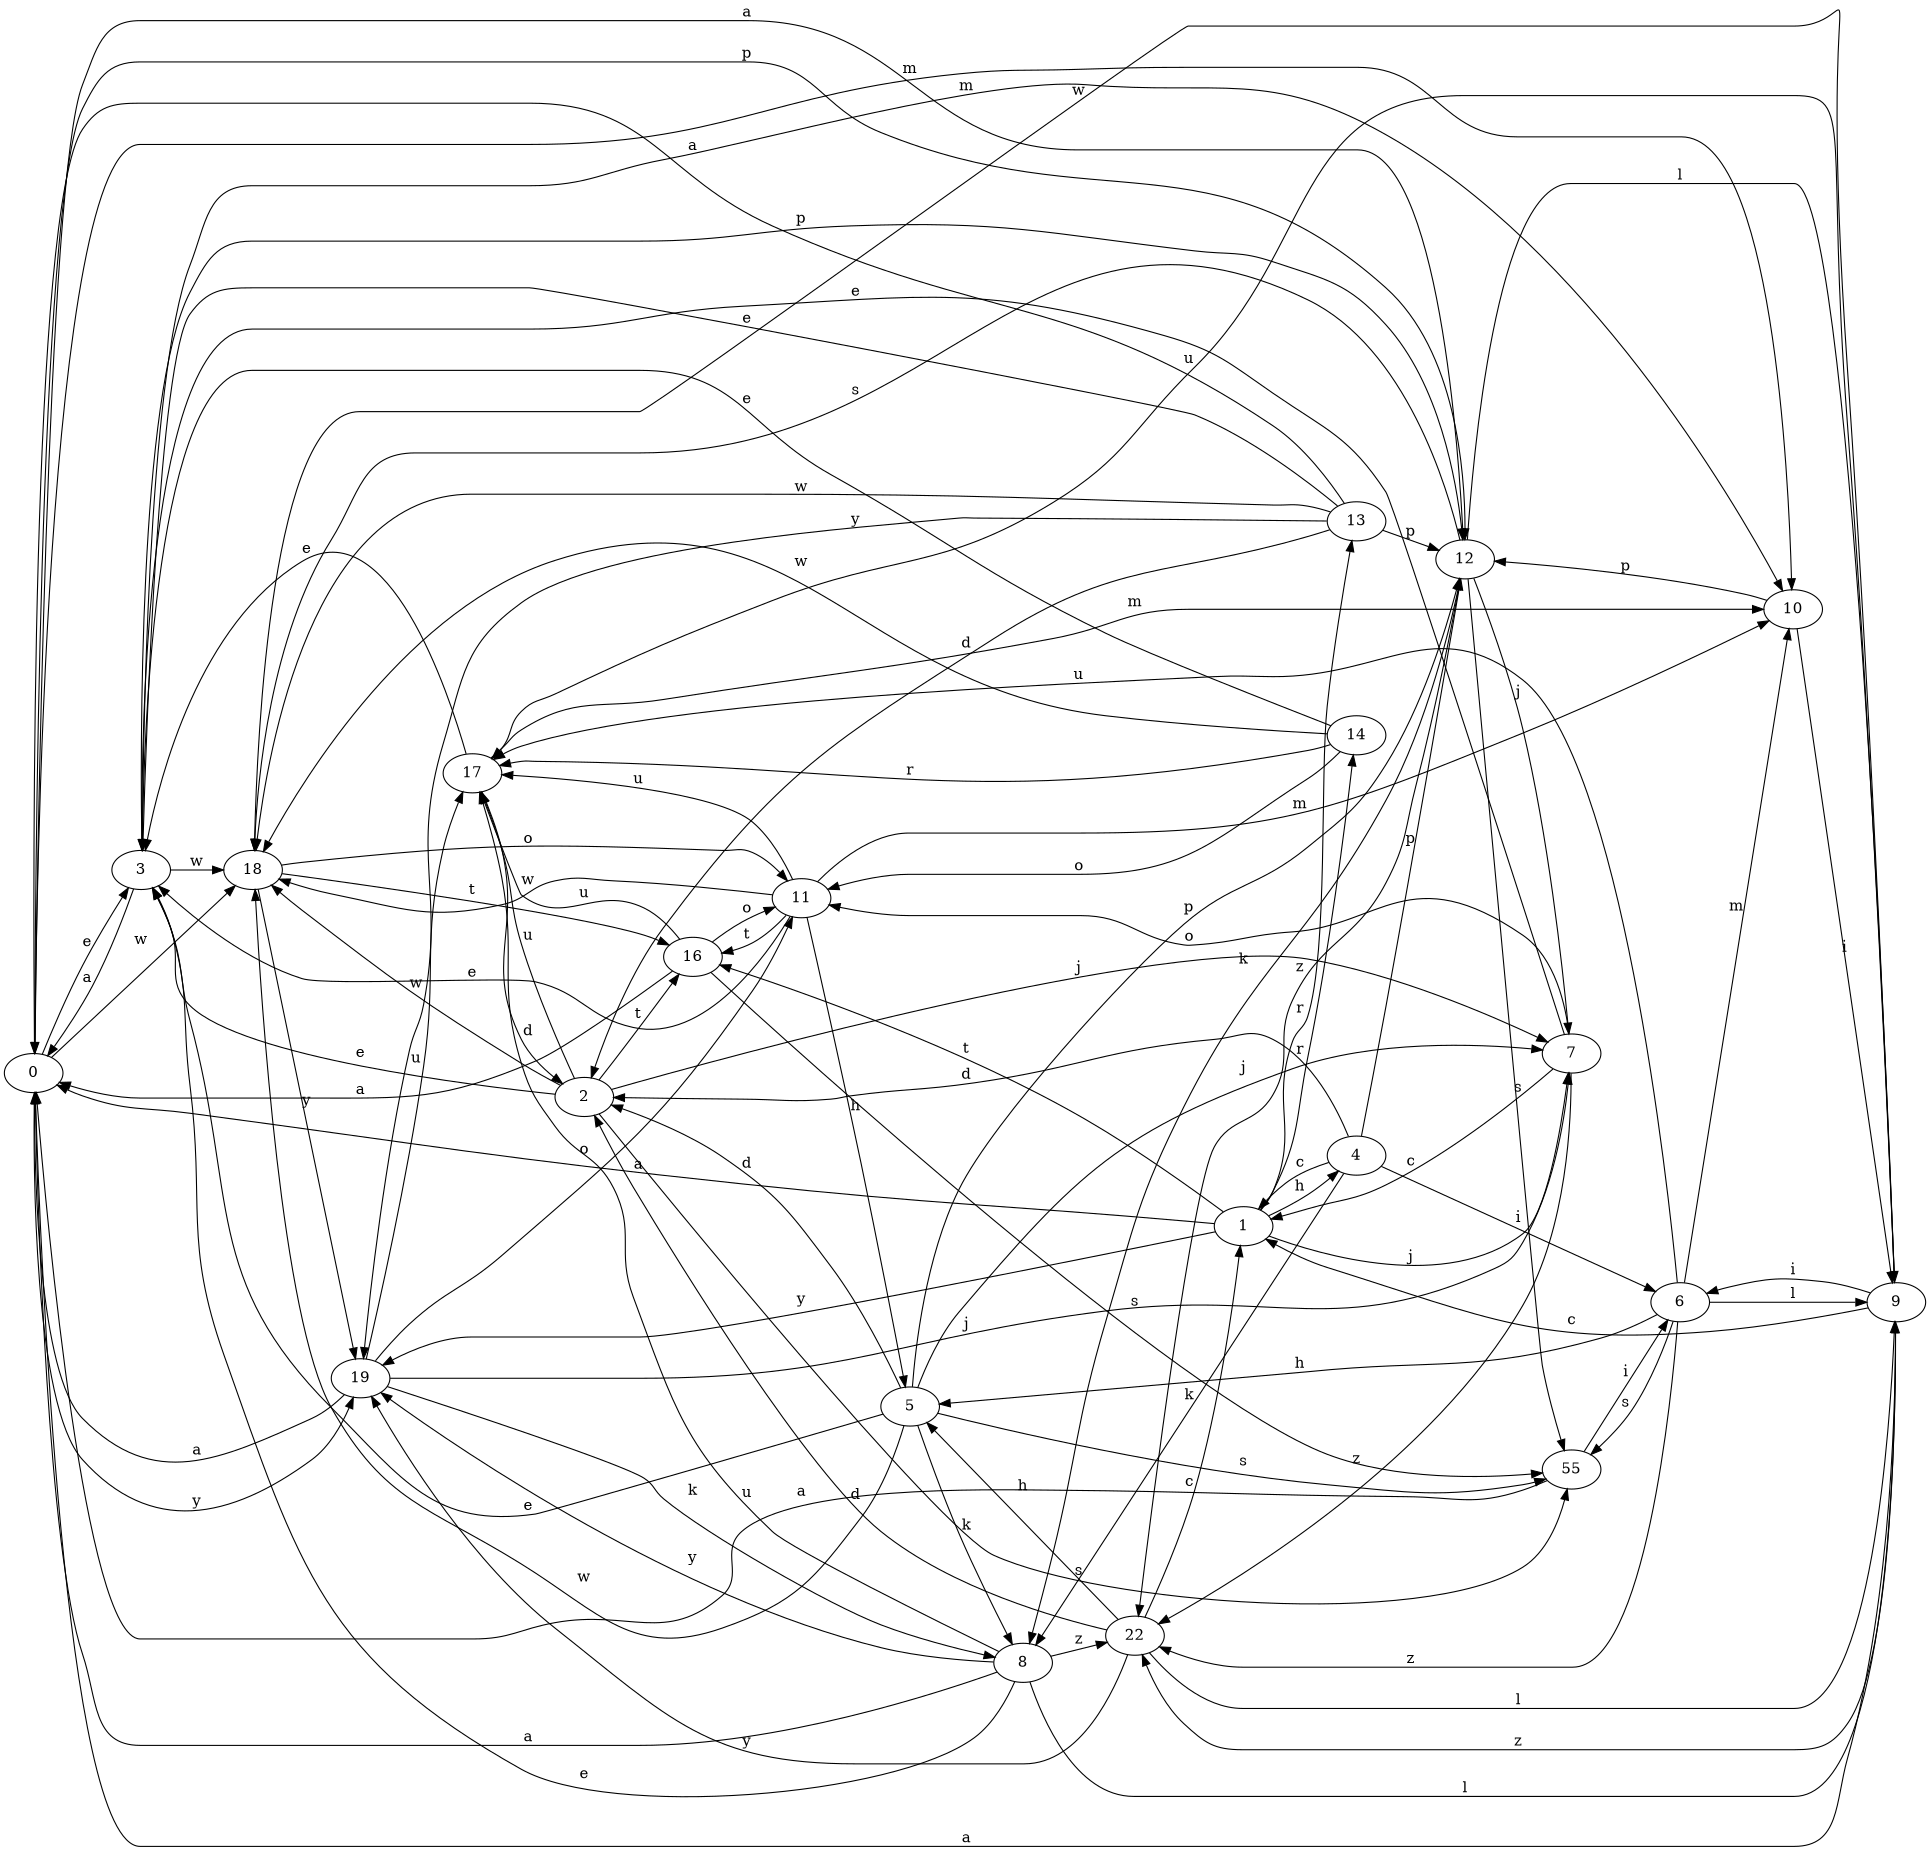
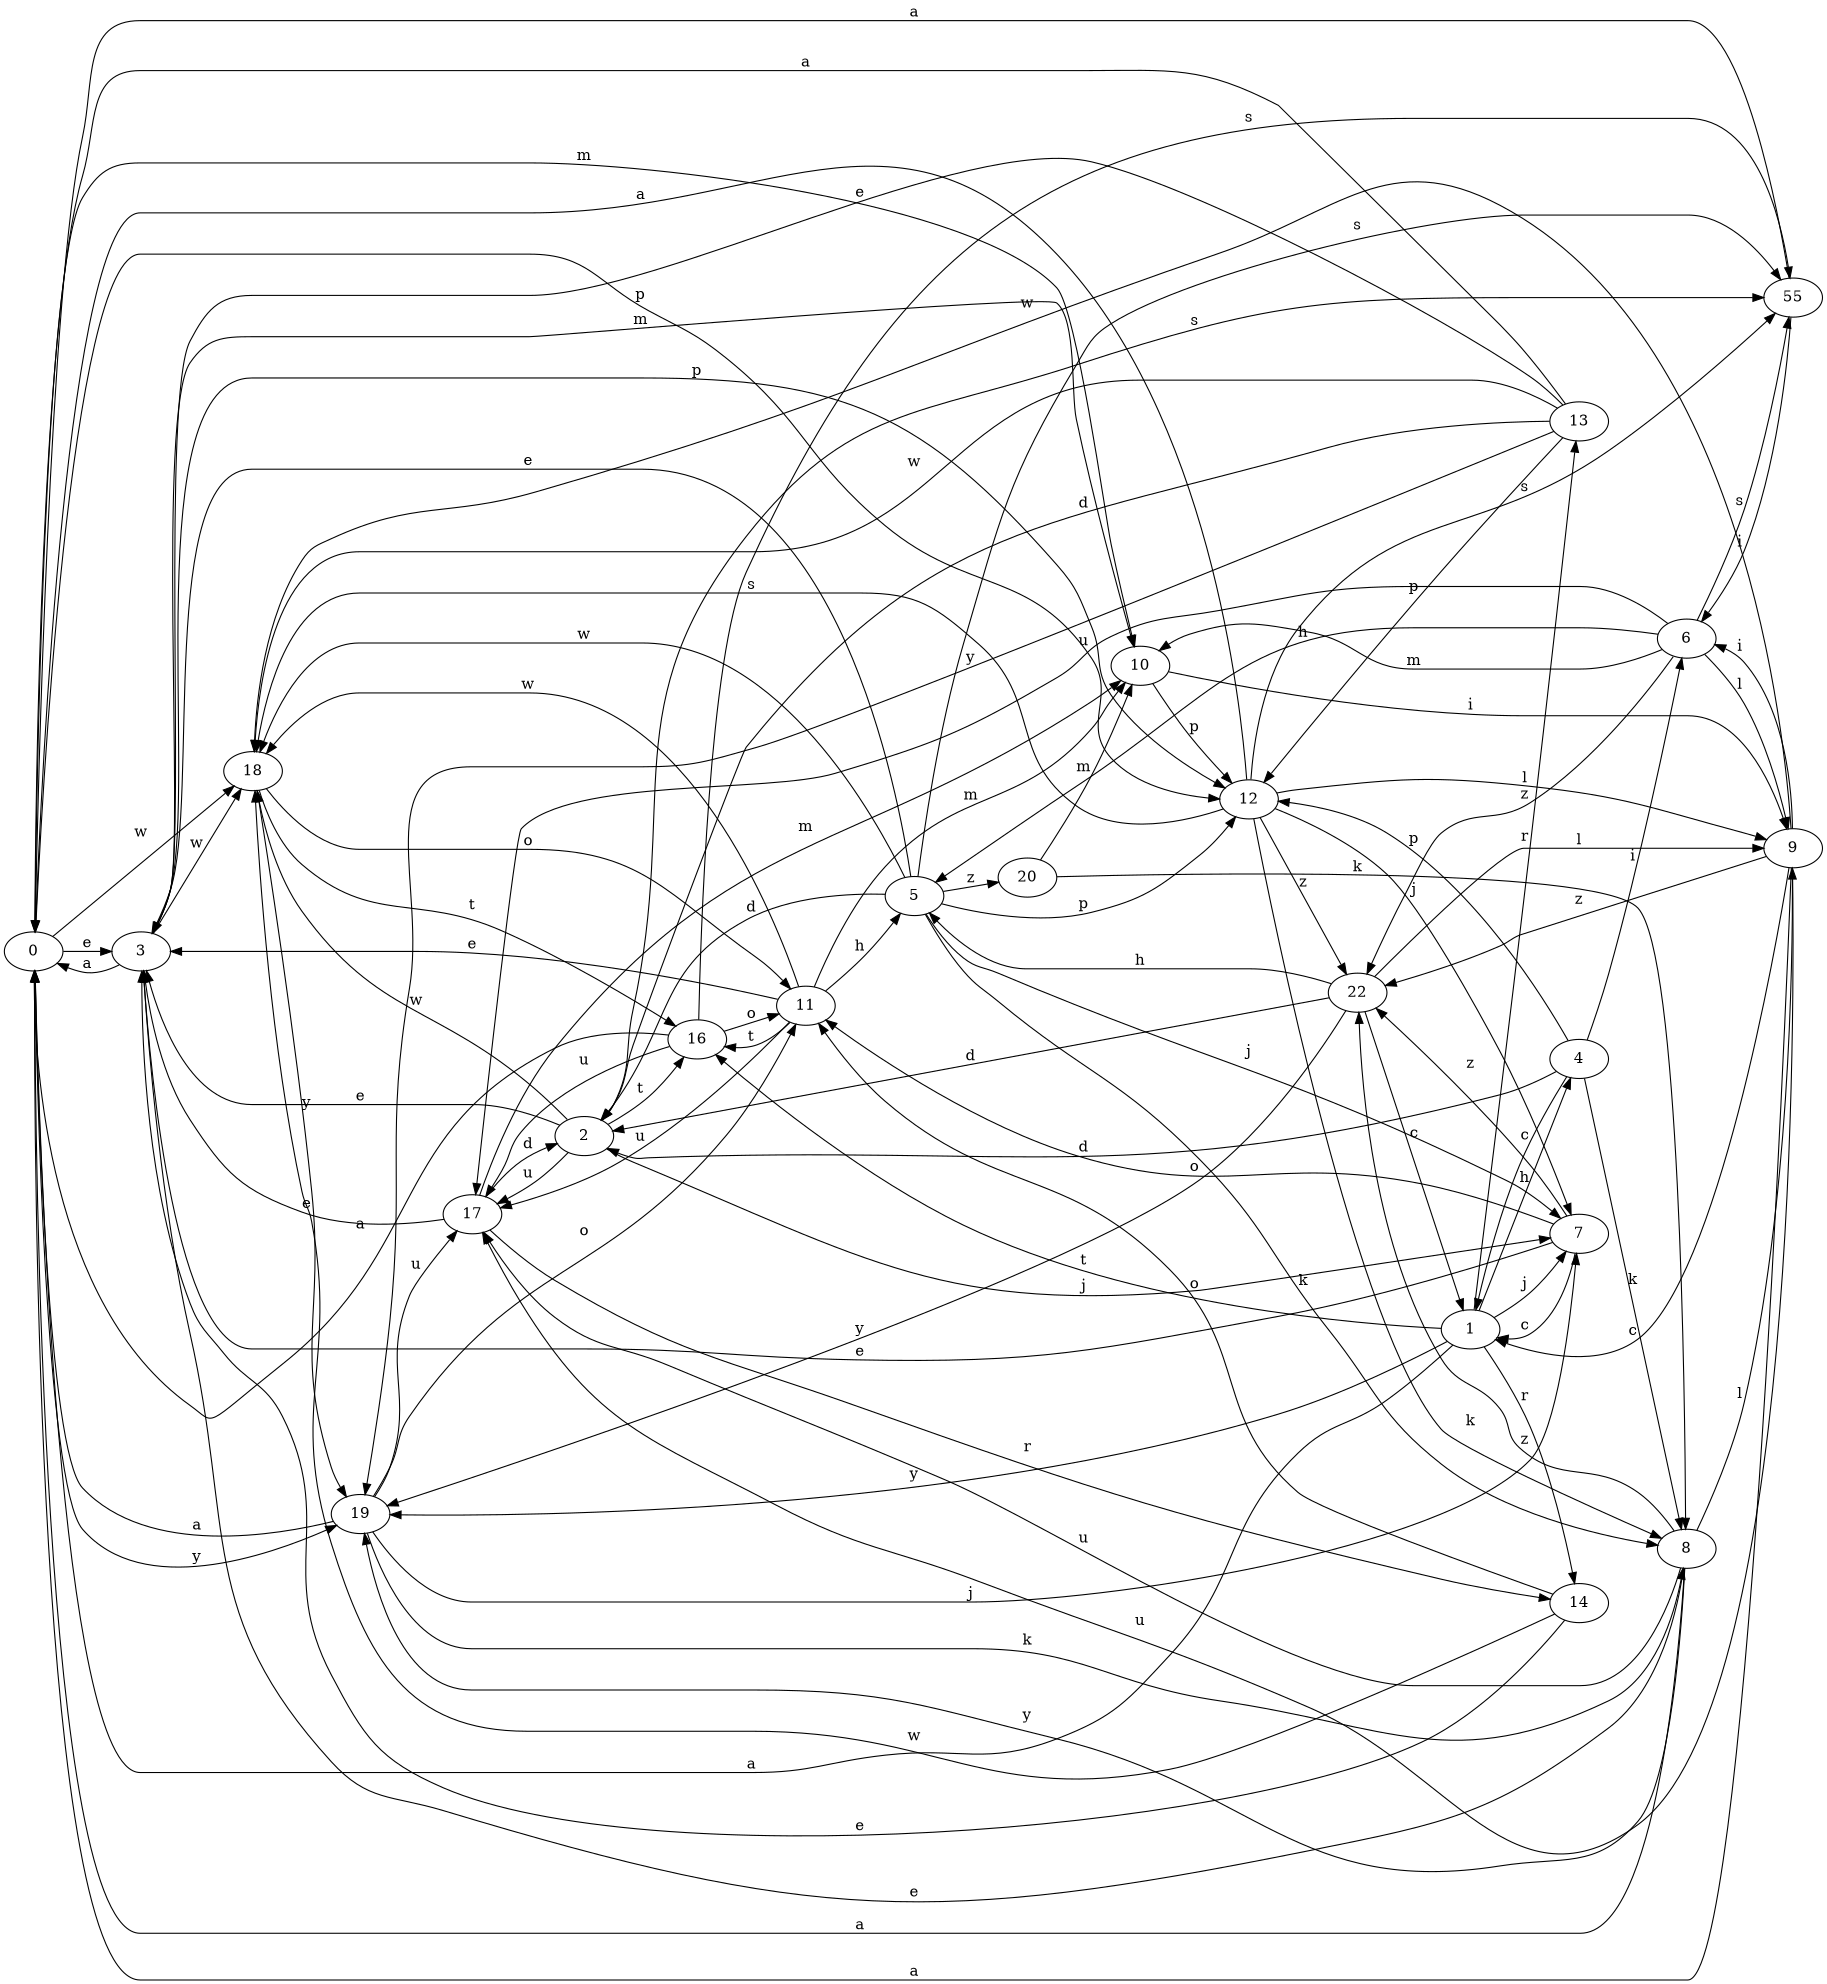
edge "14" -> "17": reversed
node "20": added
